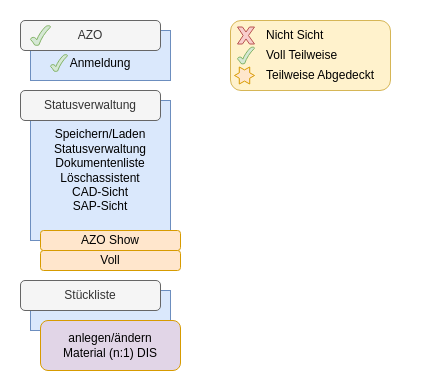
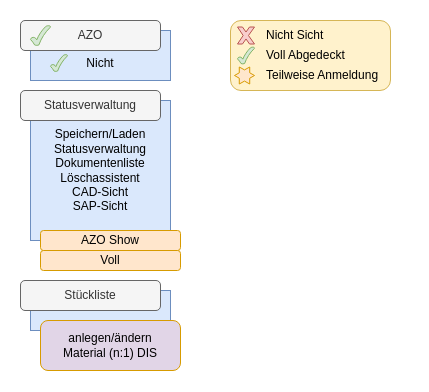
node "Anmeldung": label "Anmeldung" -> "Nicht"
node "Voll Teilweise": label "Voll Teilweise" -> "Voll Abgedeckt"
node "Teilweise Abgedeckt": label "Teilweise Abgedeckt" -> "Teilweise Anmeldung"
